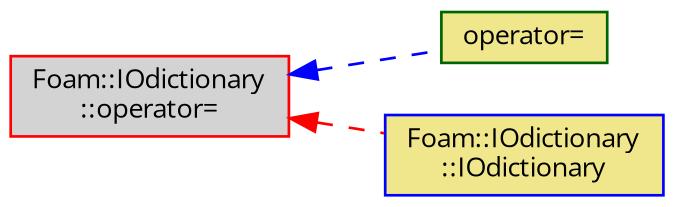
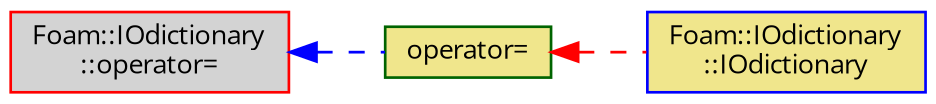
edge "Foam::IOdictionary ::IOdictionary" -> "Foam::IOdictionary ::operator=": now "Foam::IOdictionary ::IOdictionary" -> "operator="
